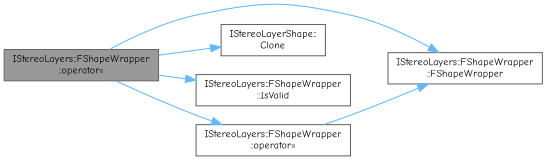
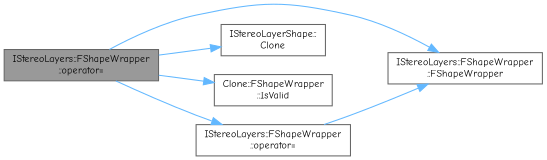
node "IStereoLayers::FShapeWrapper ::IsValid": label "IStereoLayers::FShapeWrapper ::IsValid" -> "Clone::FShapeWrapper ::IsValid"
